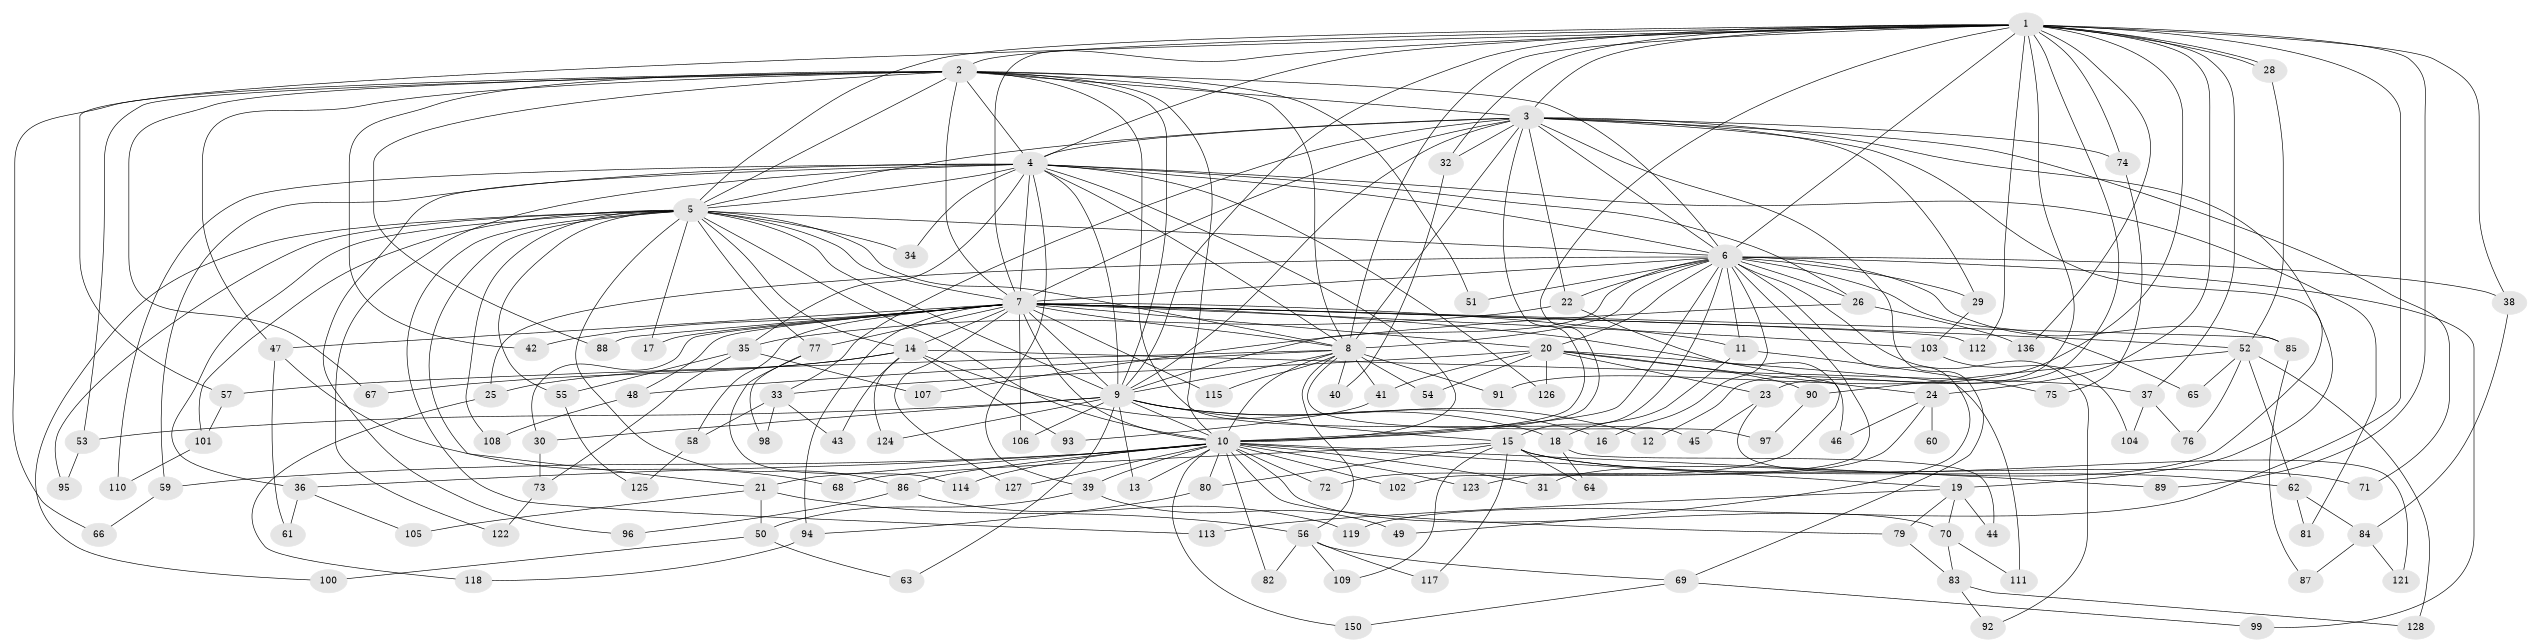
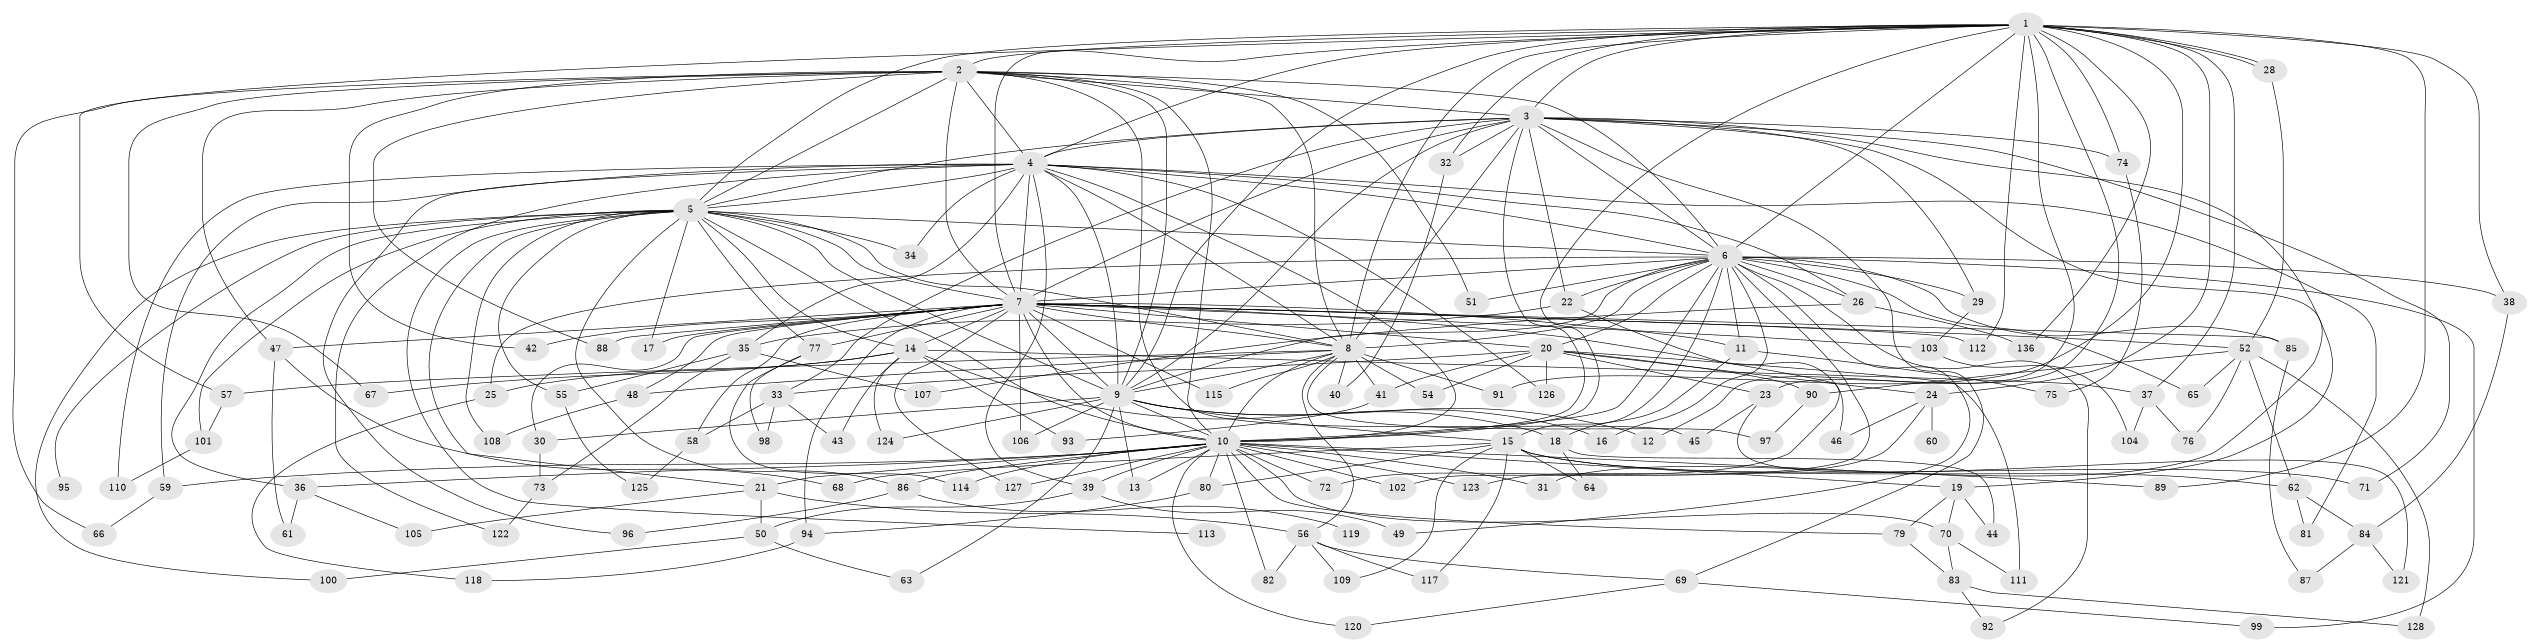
node "53": removed
edge "1" -- "119": removed
edge "19" -- "113": removed
node "150": label "150" -> "120"
